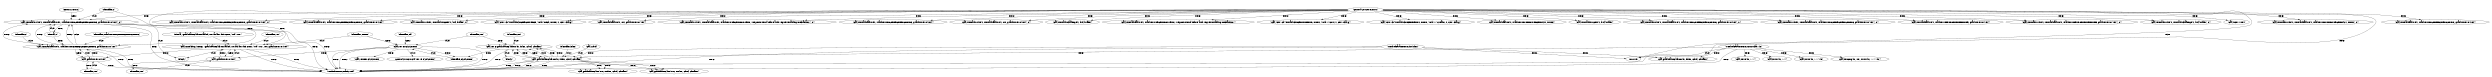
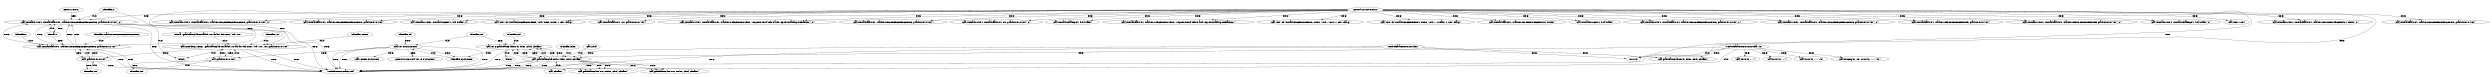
edge "(Identifier,ZONE)" -> "(Call,ret != GSASL_OK)": removed, label "CFG:"
edge "(Identifier,sd)" -> "(Call,ret != GSASL_OK)": label "CFG: " -> "DDG: "
edge "(Call,ret != GSASL_OK)" -> "(ControlStructure,if (ret != GSASL_OK))": label "AST: " -> "CFG: "
edge "(MethodParameterIn,const char *in)" -> "(MethodReturn,static void)": label "DDG: " -> "AST: "
node "(Call,&buflen)": added
